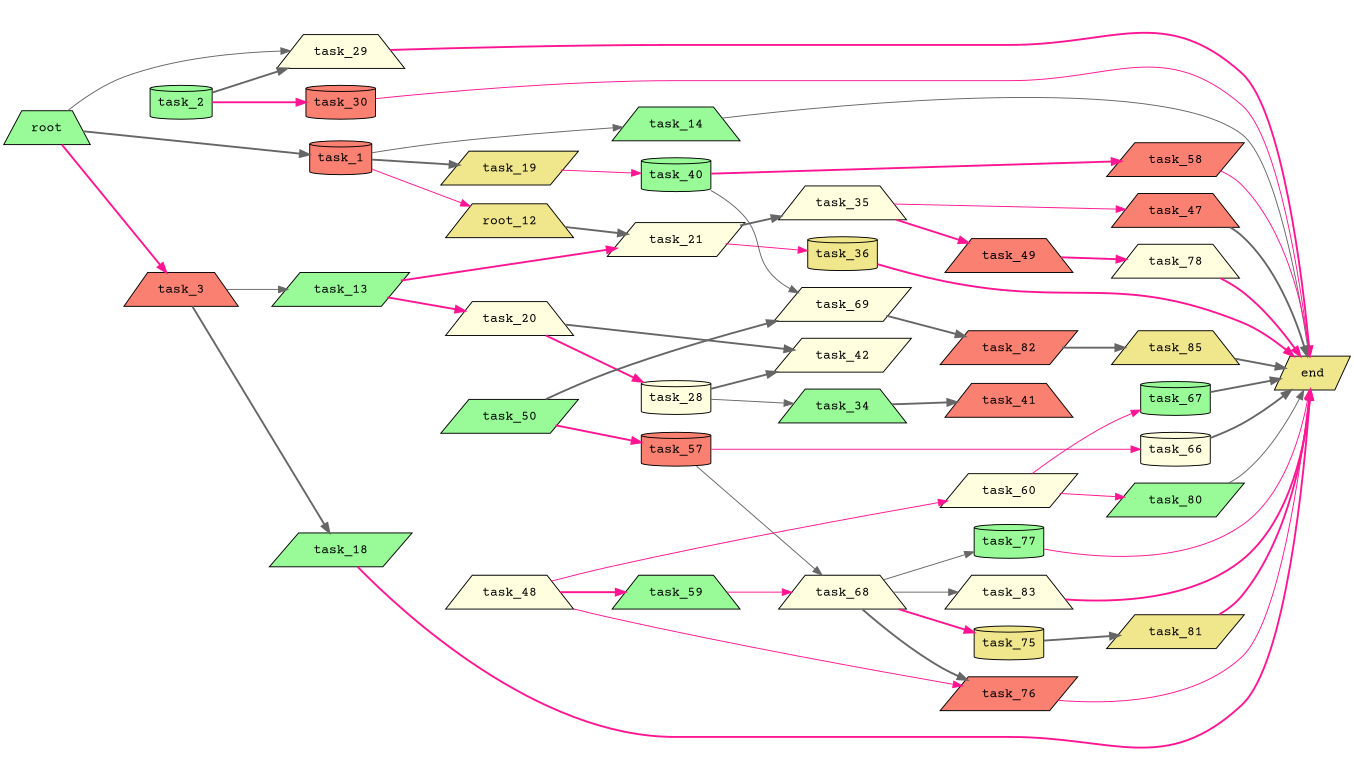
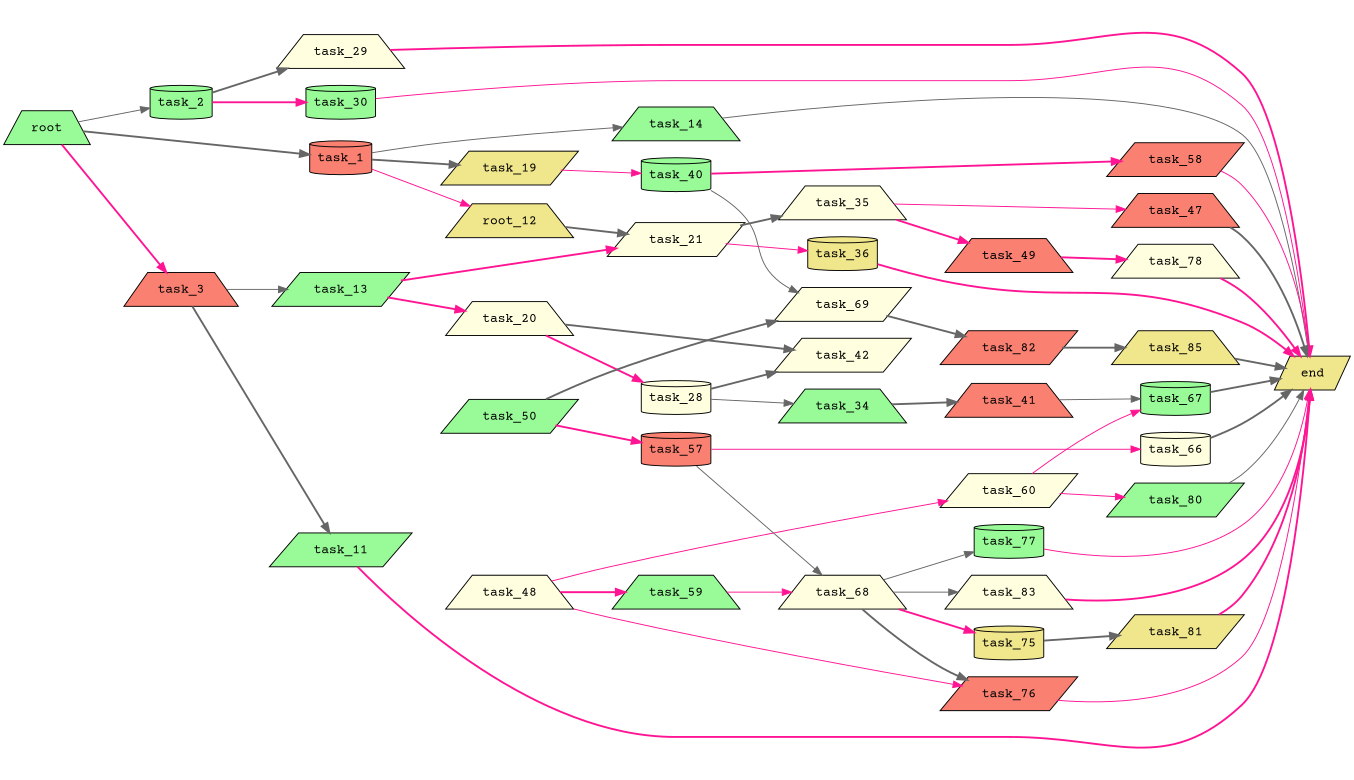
edge "root" -> "task_29": now "root" -> "task_2"
node "task_30": fillcolor salmon -> palegreen
edge "task_41" -> "task_67": added
node "task_18": label "task_18" -> "task_11"
